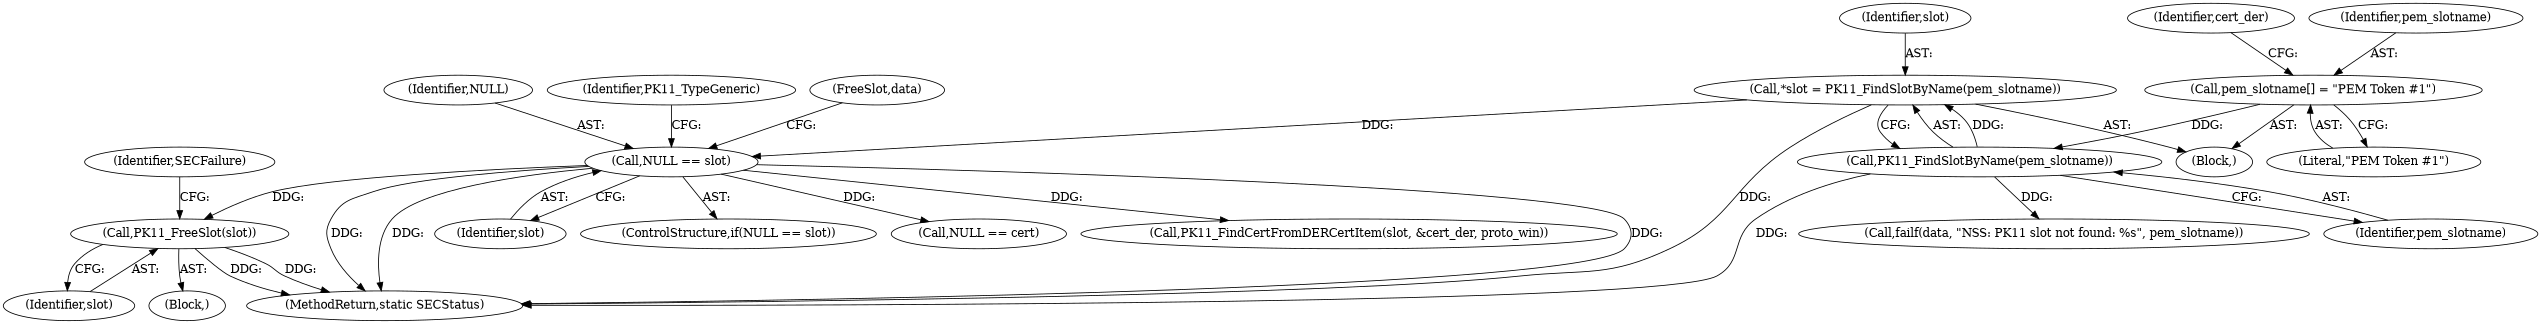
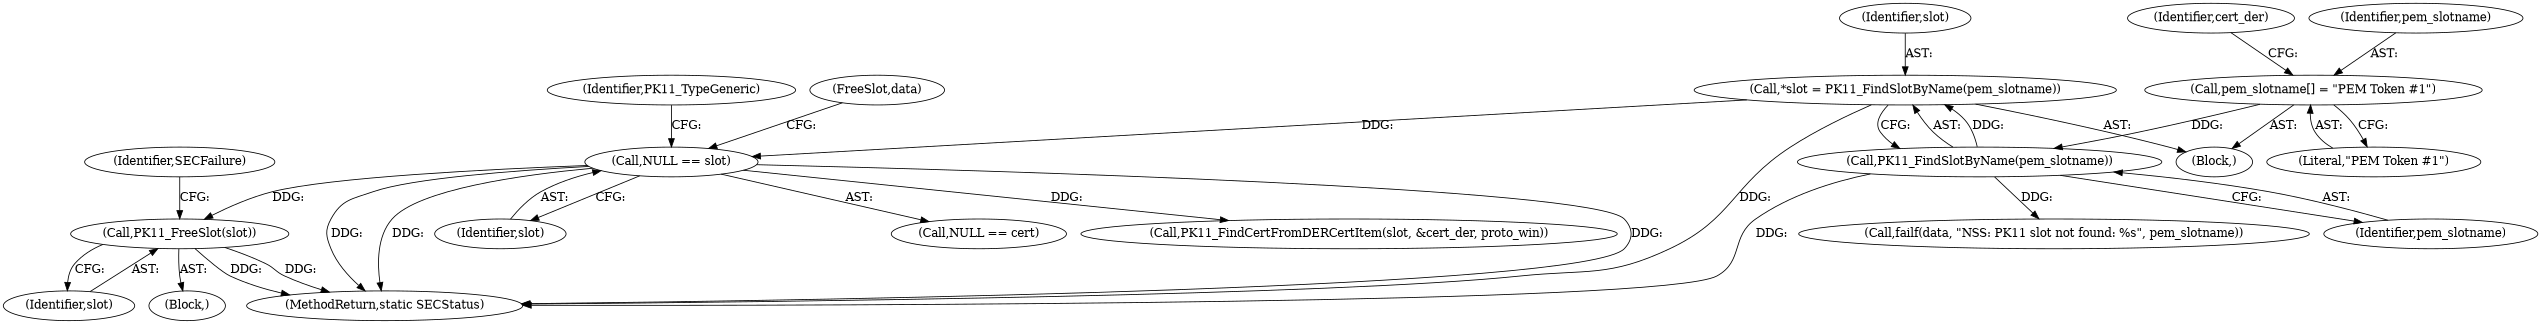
node "(Identifier,NULL)": removed
edge "(Call,NULL == slot)" -> "(Call,NULL == cert)": label "DDG: " -> "AST: "
node "(ControlStructure,if(NULL == slot))": removed
